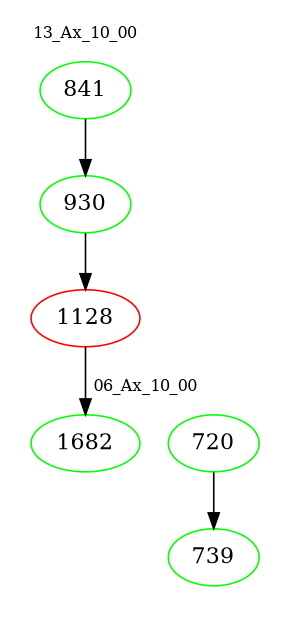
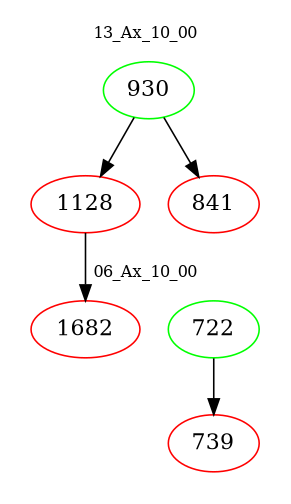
node "841": color green -> red
edge "841" -> "930": reversed
node "1682": color green -> red
node "720": label "720" -> "722"
node "739": color green -> red
